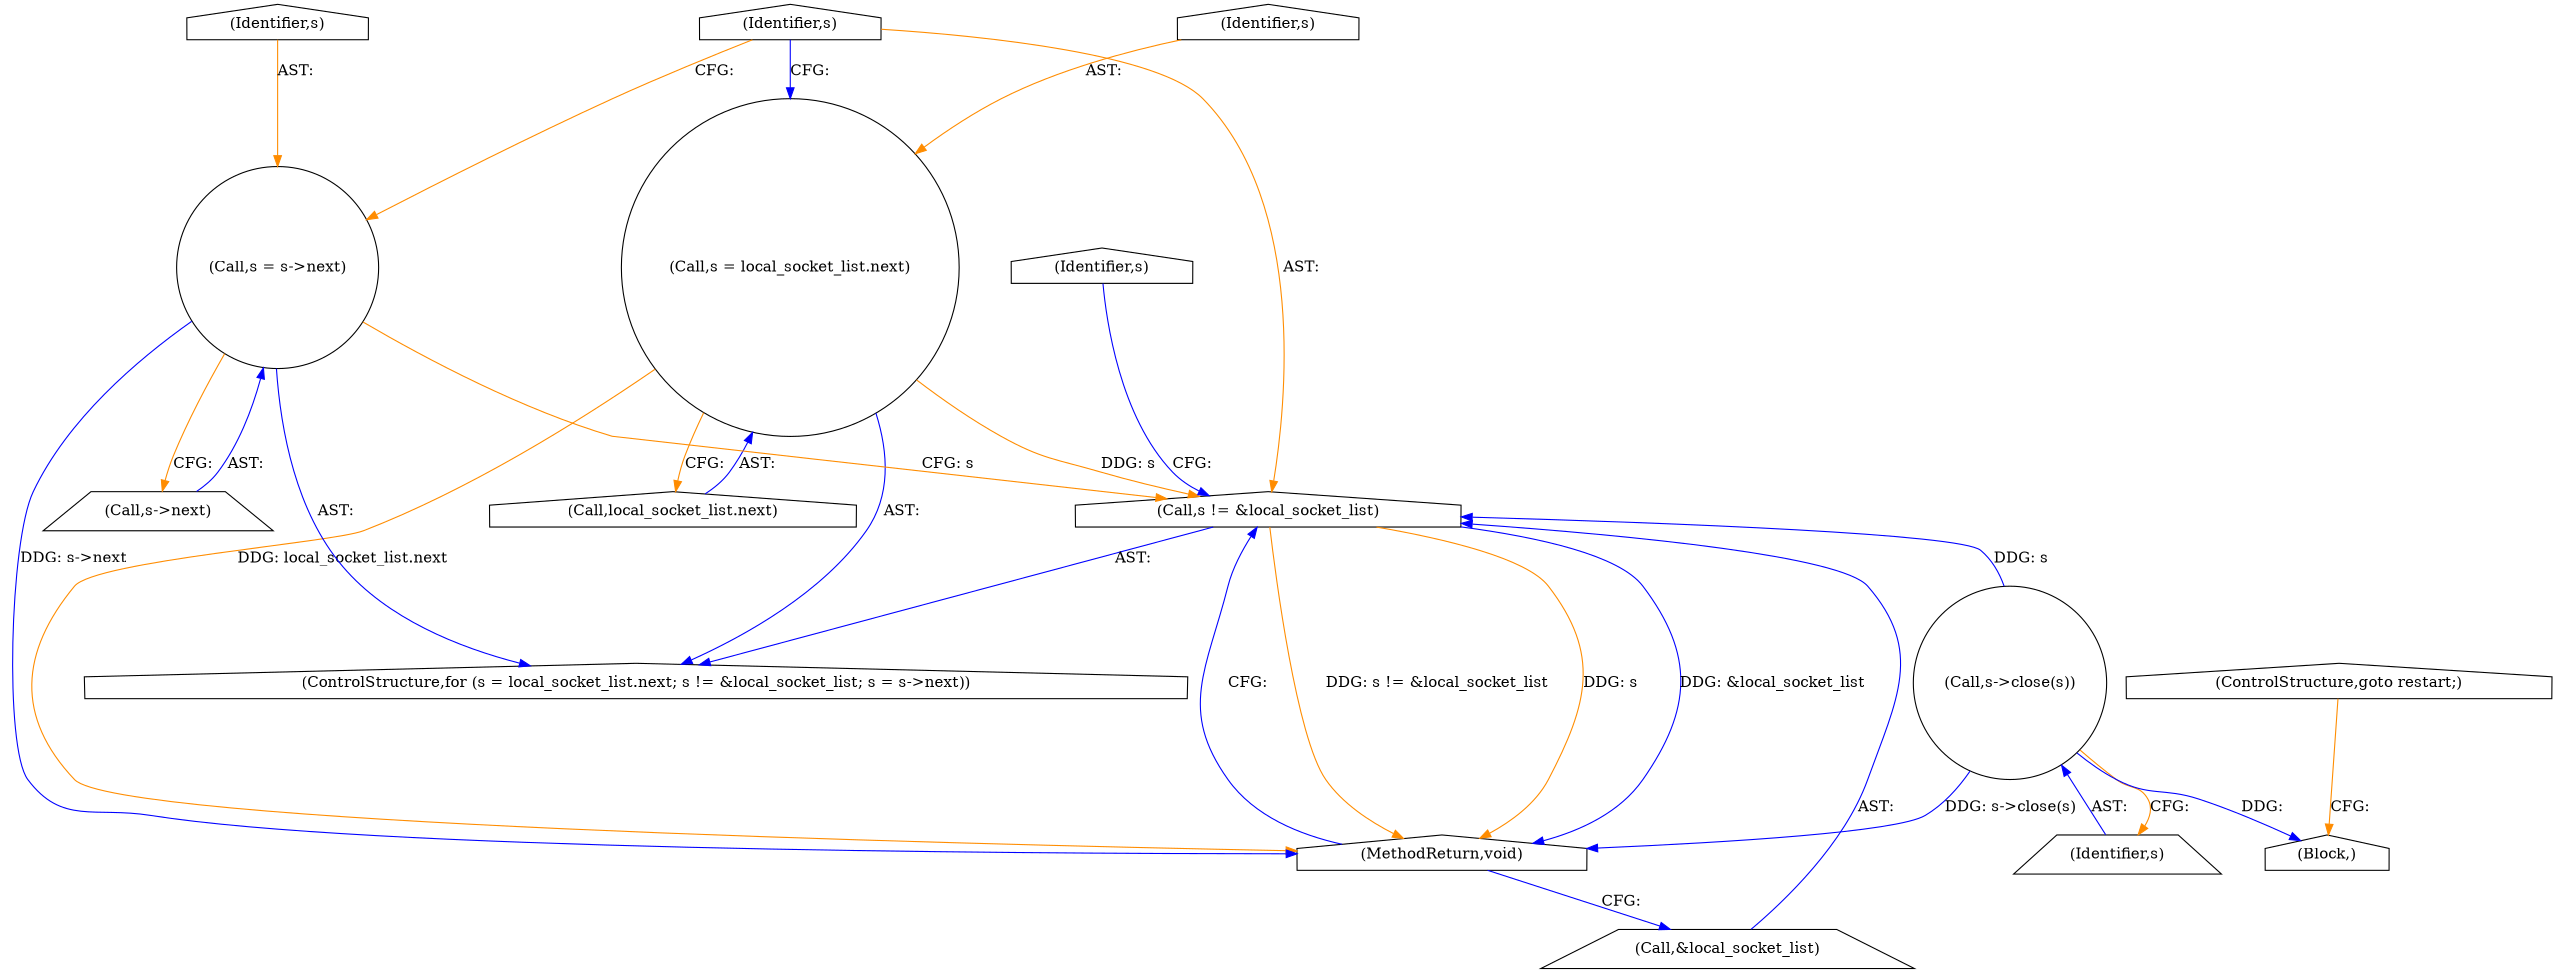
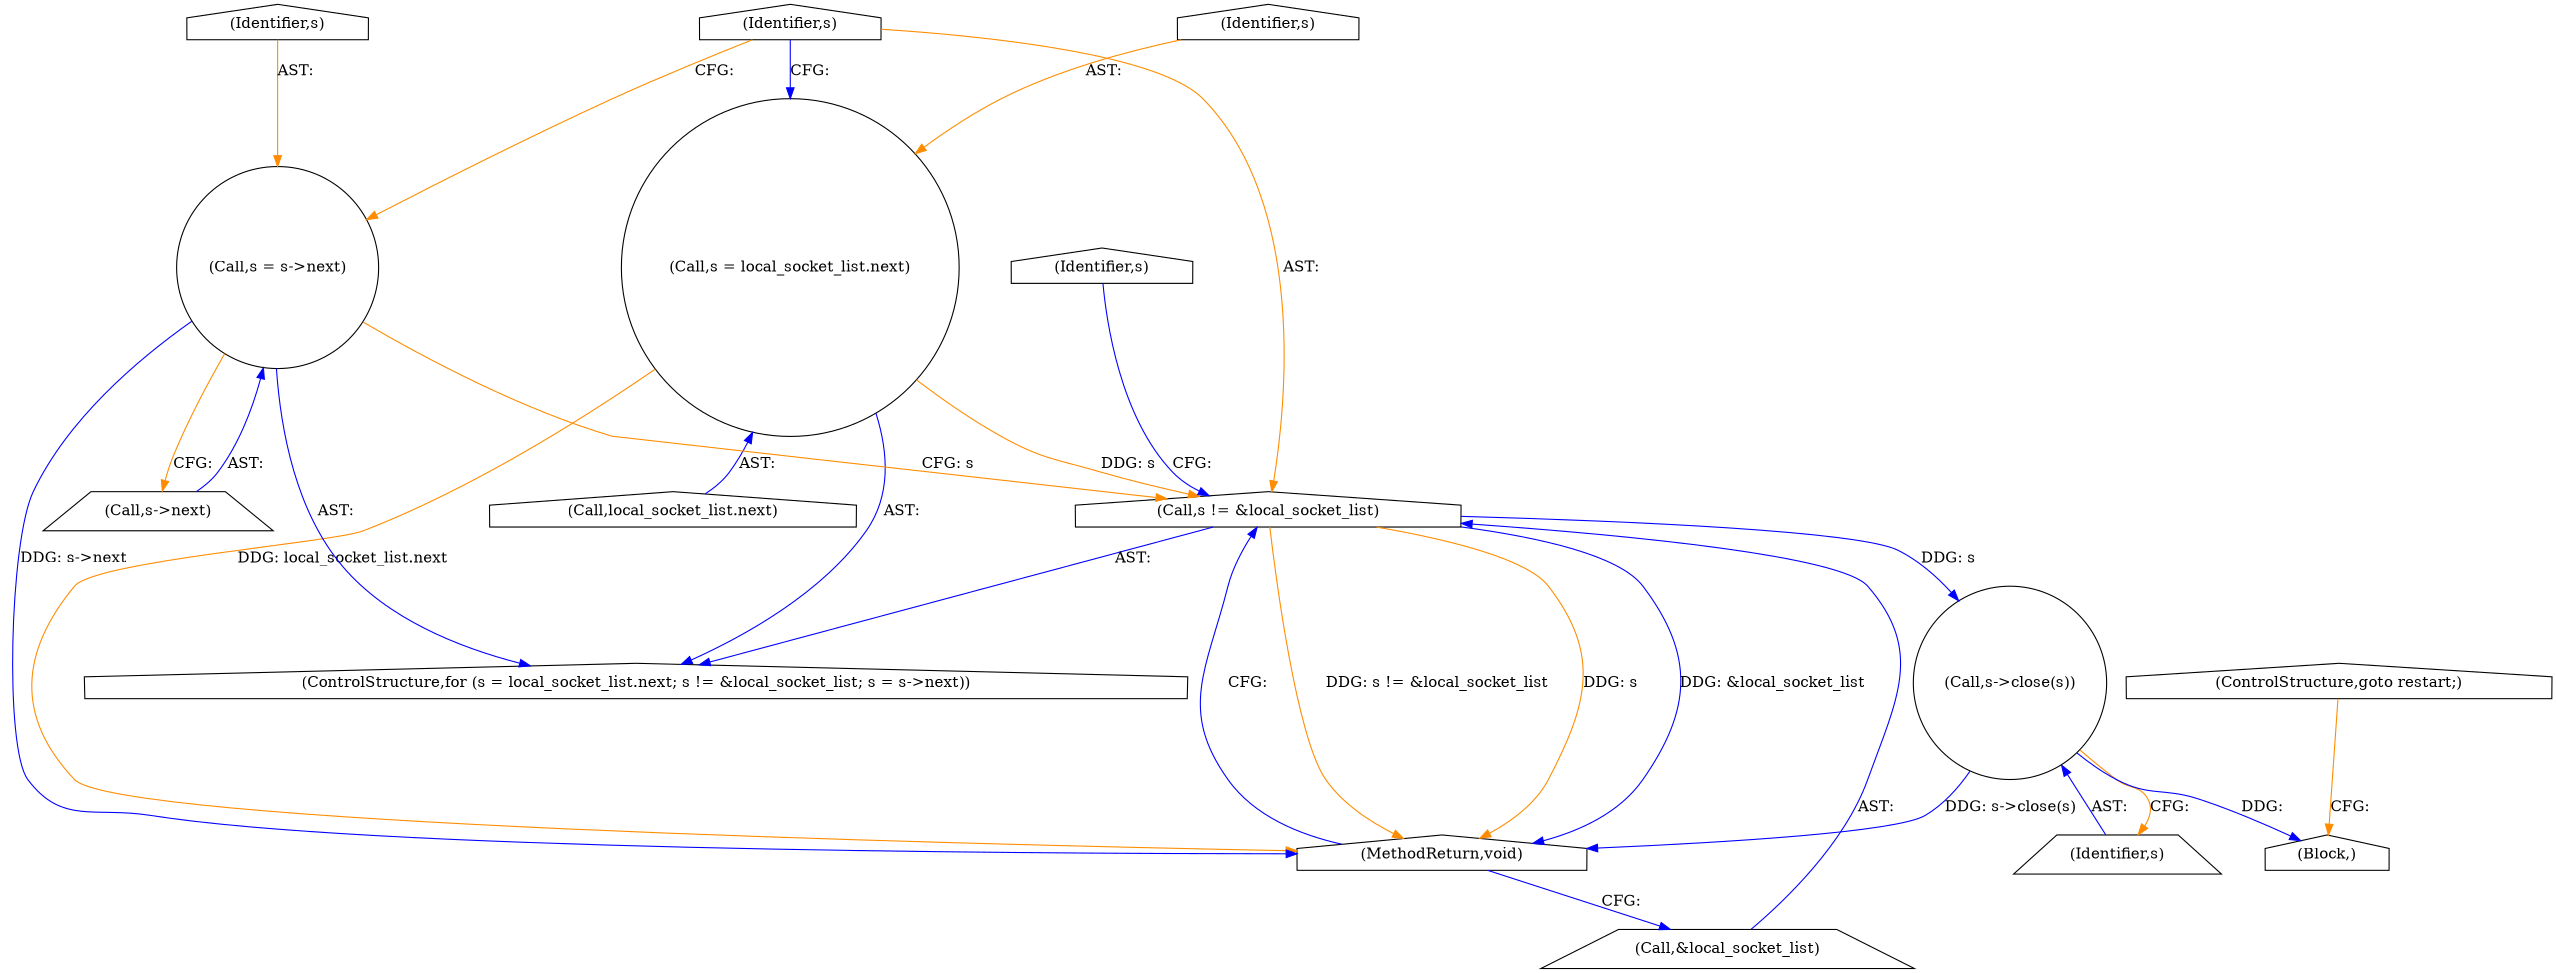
edge "(Call,s = local_socket_list.next)" -> "(Call,local_socket_list.next)": removed, label "CFG:"
edge "(Call,s->close(s))" -> "(Call,s != &local_socket_list)": reversed
